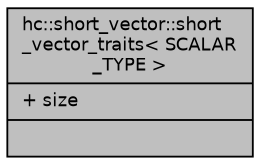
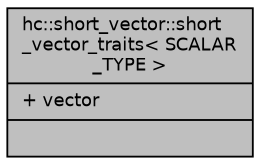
node "hc::short_vector::short": text "+ size" -> "+ vector"
